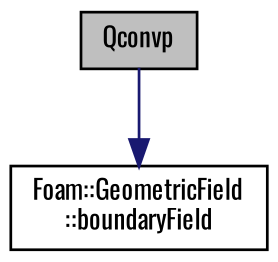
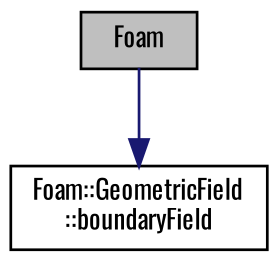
node "Qconvp": label "Qconvp" -> "Foam"
